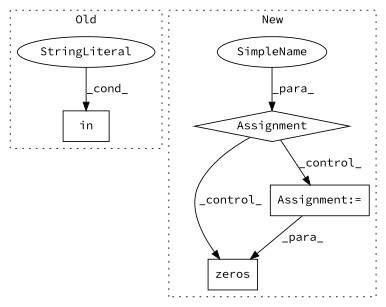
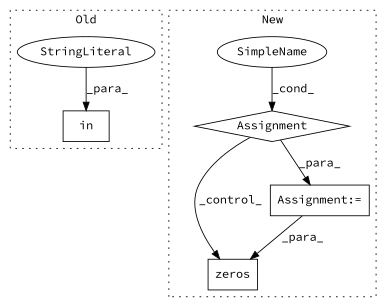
edge "StringLiteral" -> "in": label "_cond_" -> "_para_"
edge "SimpleName" -> "Assignment": label "_para_" -> "_cond_"
edge "Assignment" -> "Assignment:=": label "_control_" -> "_para_"
